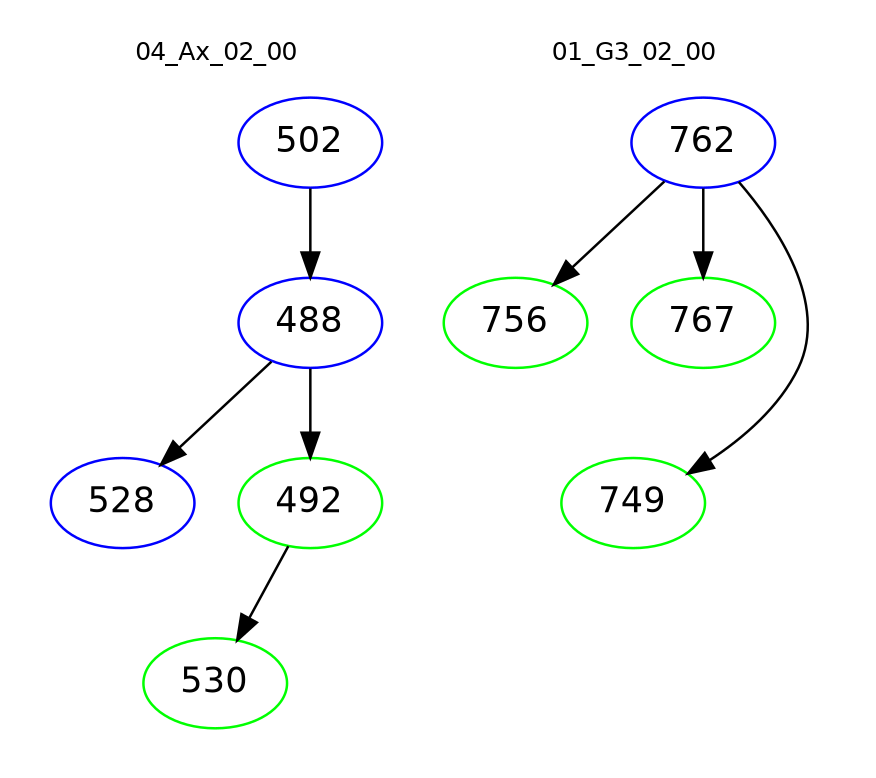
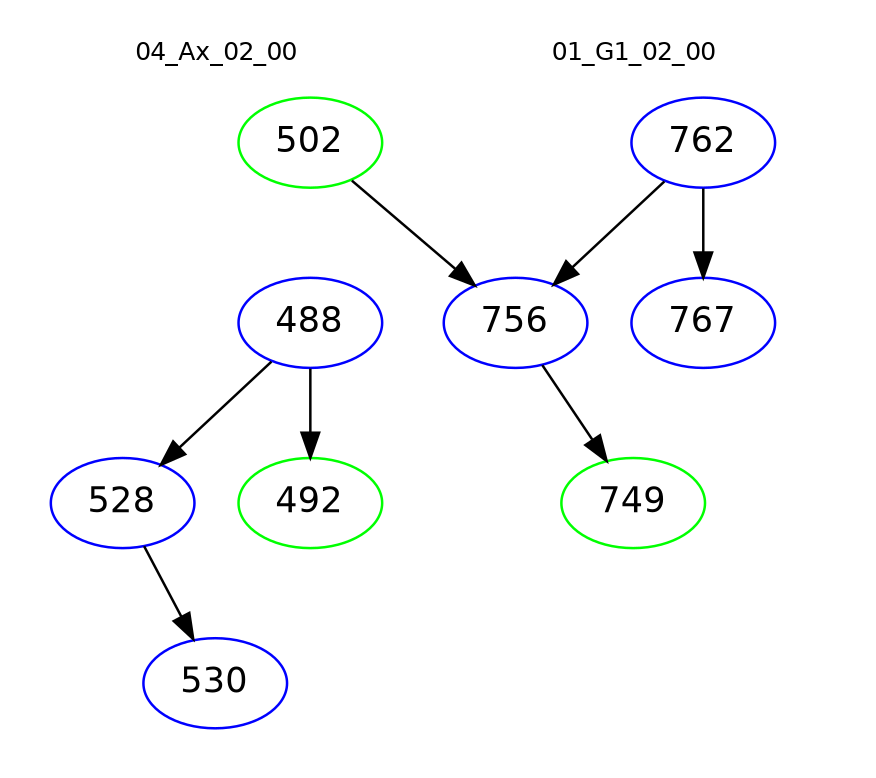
cluster "01_G3_02_00": label "01_G3_02_00" -> "01_G1_02_00"
node "502": color blue -> green
edge "502" -> "488": now "502" -> "756"
node "756": color green -> blue
node "767": color green -> blue
edge "762" -> "749": now "756" -> "749"
edge "492" -> "530": now "528" -> "530"
node "530": color green -> blue
